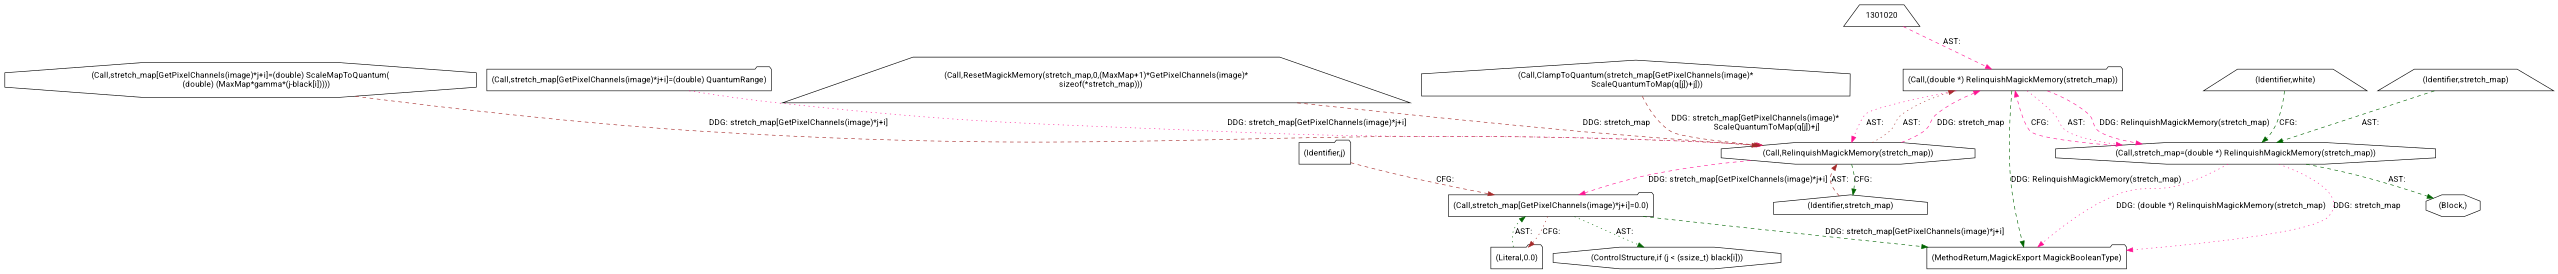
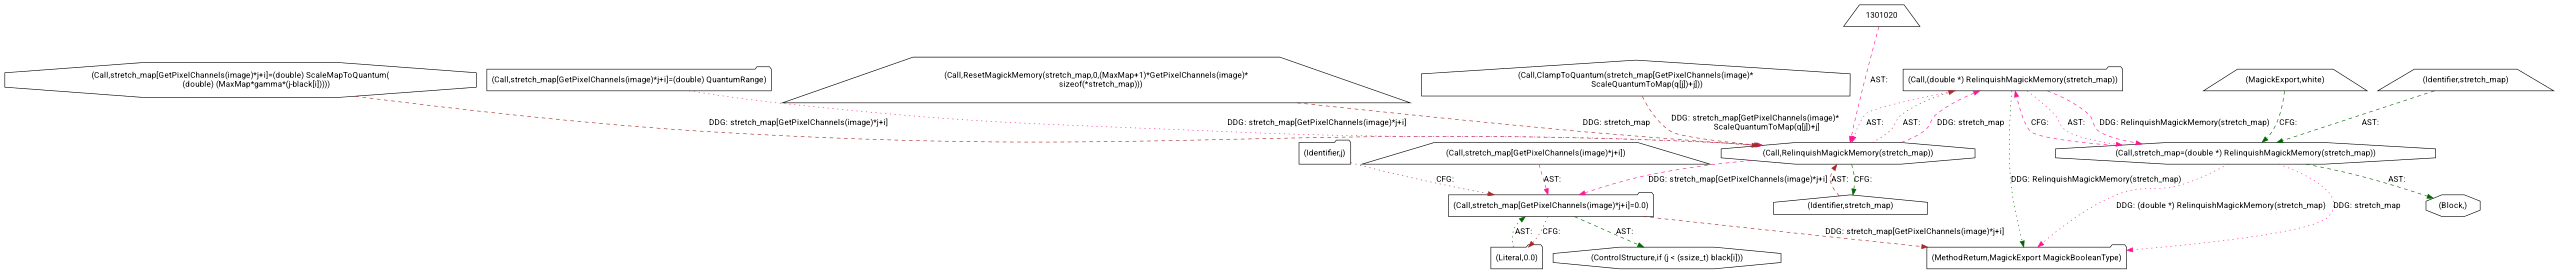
edge "1301020" -> "(Call,(double *) RelinquishMagickMemory(stretch_map))": now "1301020" -> "(Call,RelinquishMagickMemory(stretch_map))"
node "(Identifier,white)": label "(Identifier,white)" -> "(MagickExport,white)"
node "(Call,stretch_map[GetPixelChannels(image)*j+i])": added
edge "(Call,(double *) RelinquishMagickMemory(stretch_map))" -> "(MethodReturn,MagickExport MagickBooleanType)": style dashed -> dotted
edge "(Identifier,j)" -> "(Call,stretch_map[GetPixelChannels(image)*j+i]=0.0)": style dashed -> dotted
edge "(Call,stretch_map[GetPixelChannels(image)*j+i]=0.0)" -> "(ControlStructure,if (j < (ssize_t) black[i]))": style dotted -> dashed
edge "(Call,stretch_map[GetPixelChannels(image)*j+i]=0.0)" -> "(MethodReturn,MagickExport MagickBooleanType)": color darkgreen -> brown
